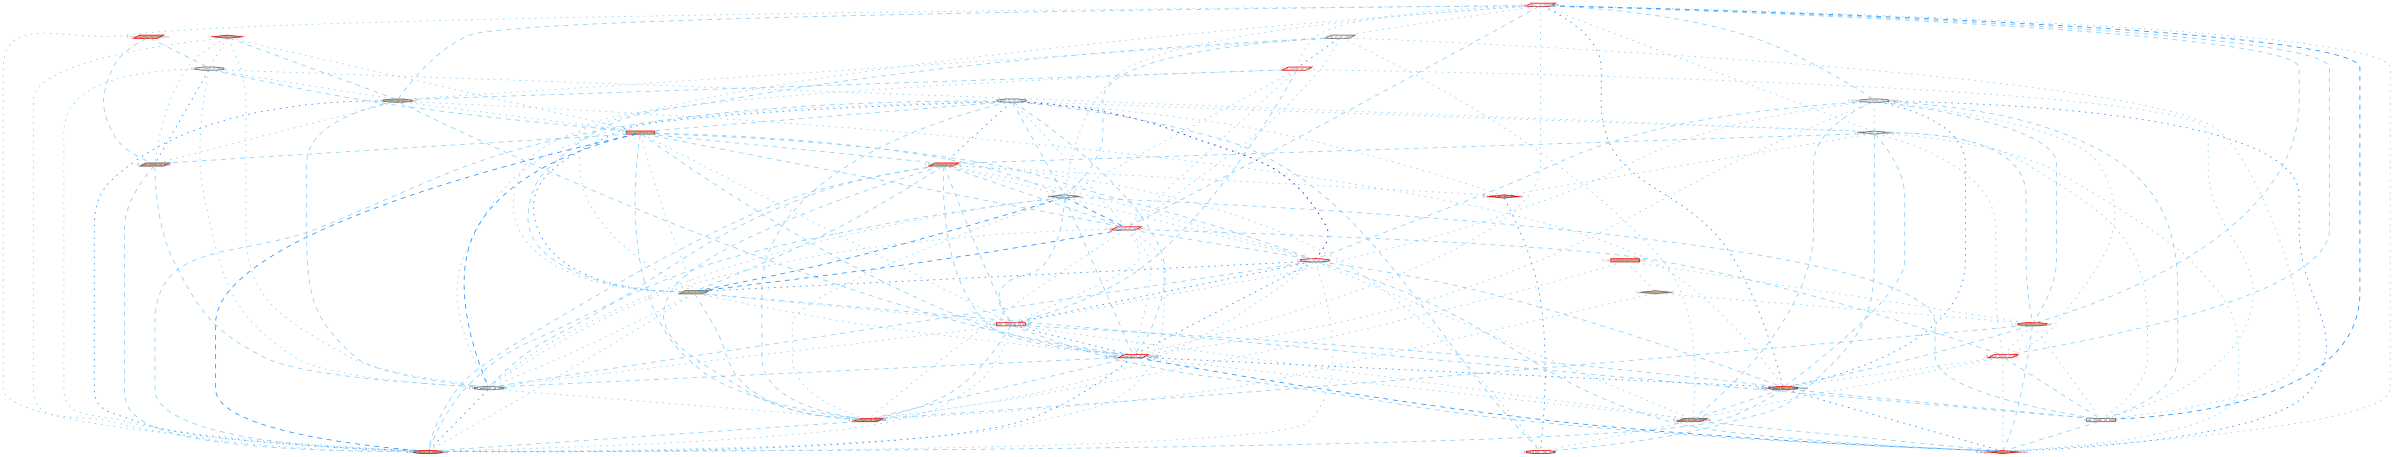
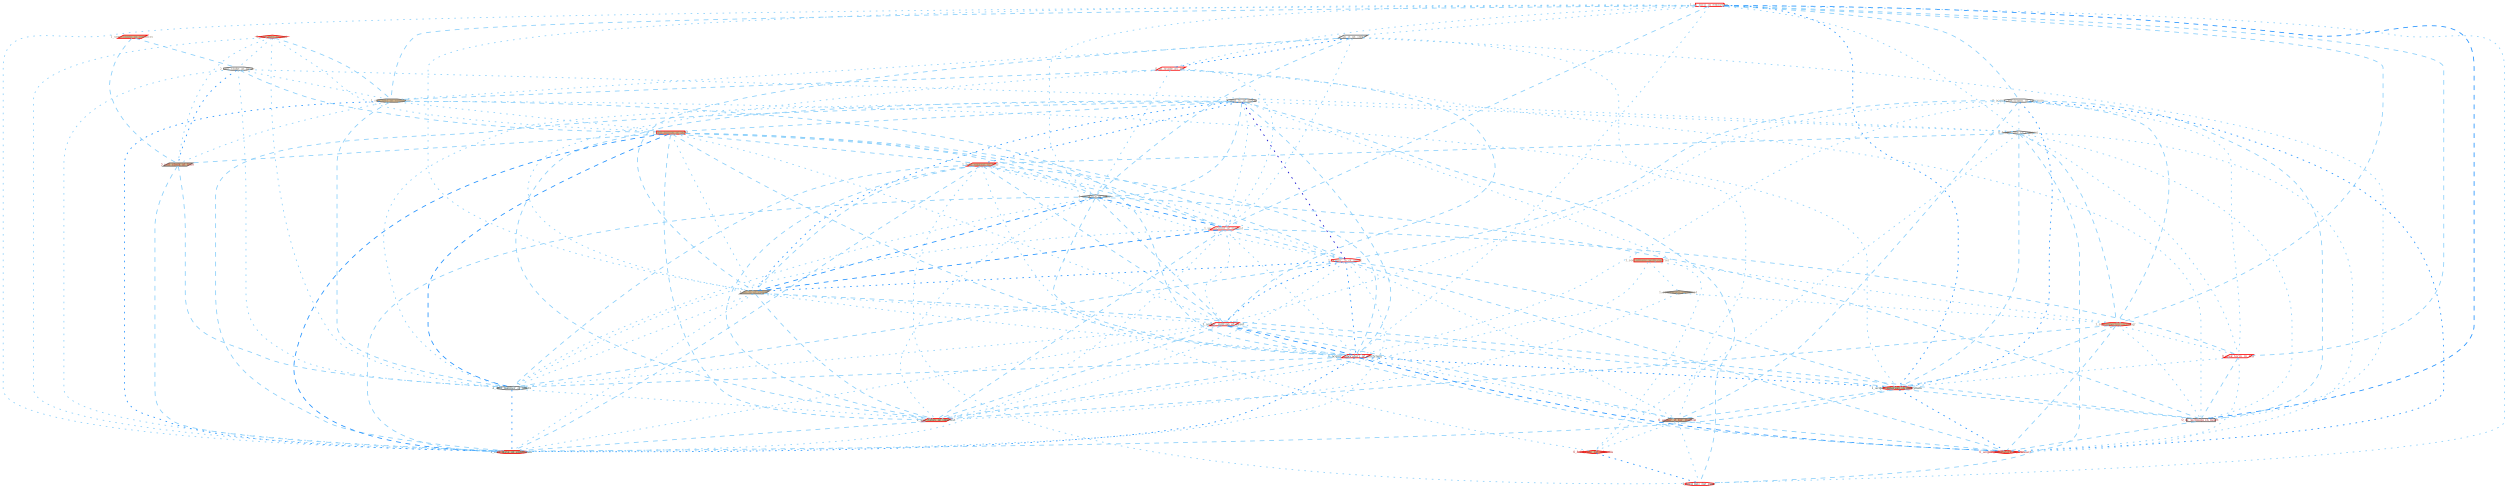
node "1_us_facil_in_entitynam": shape parallelogram -> note
edge "1_us_facil_in_entitynam" -- "0_acquir_laboratori_in_transact": now "1_us_facil_in_entitynam" -- "1_hold_bill_for_year"
edge "1_us_account_of_magnat" -- "1_see_reviv_of_interest": style dotted -> dashed
node "1_acquir_million_of_asset": shape note -> parallelogram
edge "1_acquir_million_of_asset" -- "1_acquir_laboratori_of_entitynam": style dotted -> dashed
edge "1_acquir_million_of_asset" -- "0_acquir_it_for_million": style dotted -> dashed
node "1_sell_number_of_share": label "1_sell_number_of_share" -> "2_sell_number_of_share"
edge "0_seek_term_in_bid" -- "0_acquir_it_for_million": now "0_hold_rate_for_advertis" -- "0_acquir_it_for_million"
node "0_us_chanc_in_heart": label "0_us_chanc_in_heart" -> "0_us_techniqu_in_heart"
